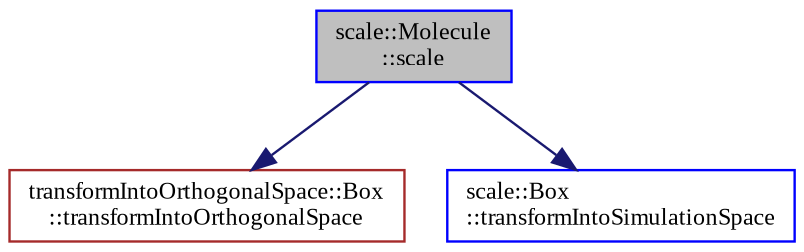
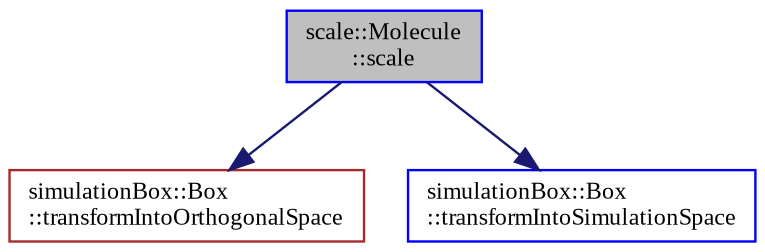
node "transformIntoOrthogonalSpace::Box ::transformIntoOrthogonalSpace": label "transformIntoOrthogonalSpace::Box ::transformIntoOrthogonalSpace" -> "simulationBox::Box ::transformIntoOrthogonalSpace"
node "scale::Box ::transformIntoSimulationSpace": label "scale::Box ::transformIntoSimulationSpace" -> "simulationBox::Box ::transformIntoSimulationSpace"
